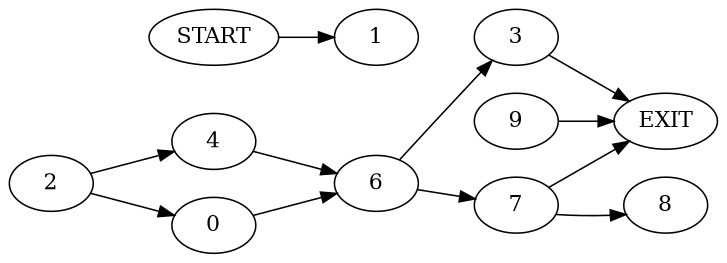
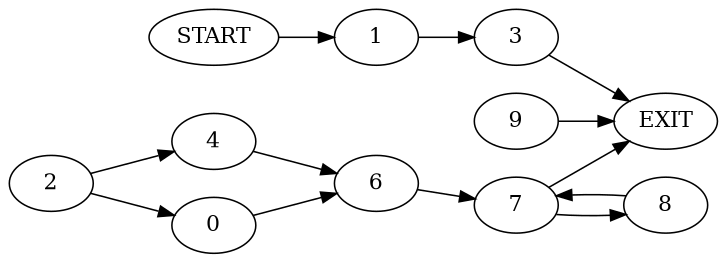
edge "6" -> "3": now "1" -> "3"
edge "8" -> "7": added
